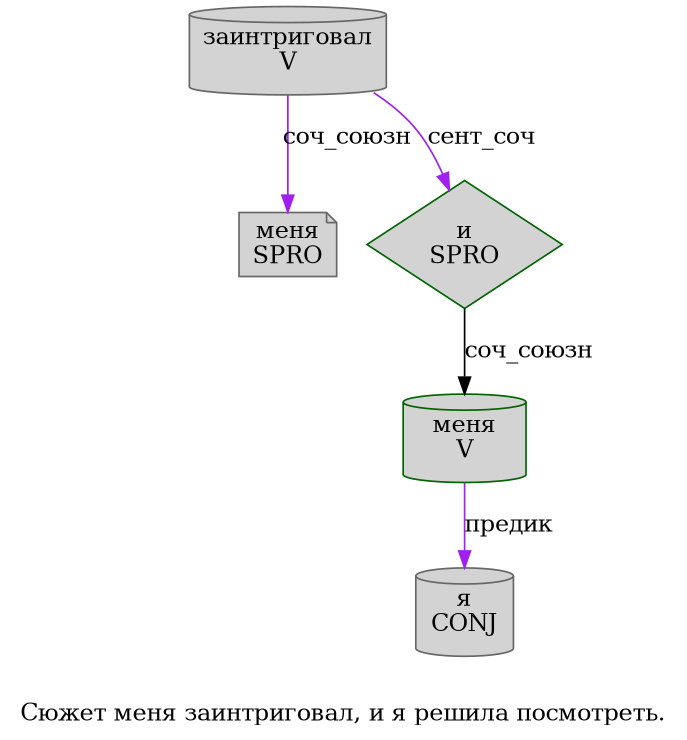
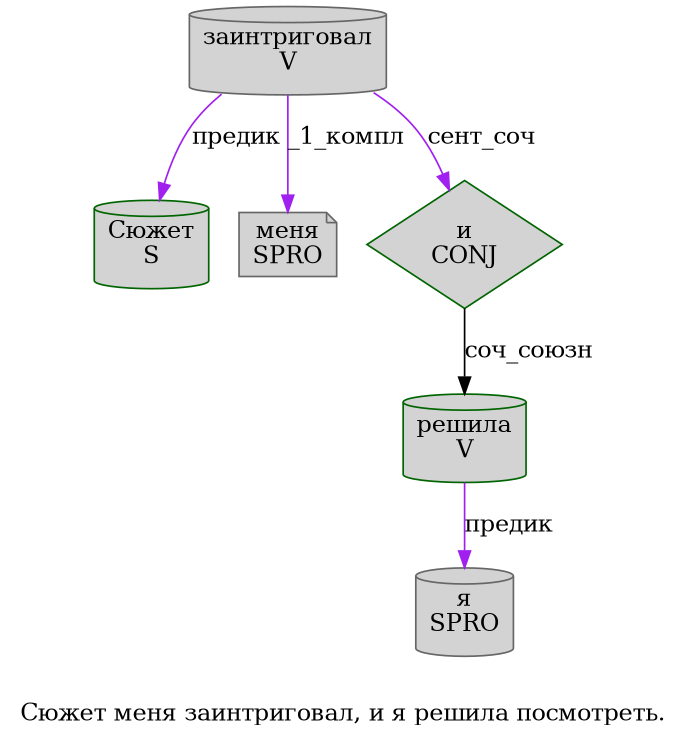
edge "заинтриговал V" -> "меня SPRO": label "соч_союзн" -> "_1_компл"
node "Сюжет S": added
node "и SPRO": label "и SPRO" -> "и CONJ"
node "меня V": label "меня V" -> "решила V"
node "я CONJ": label "я CONJ" -> "я SPRO"
